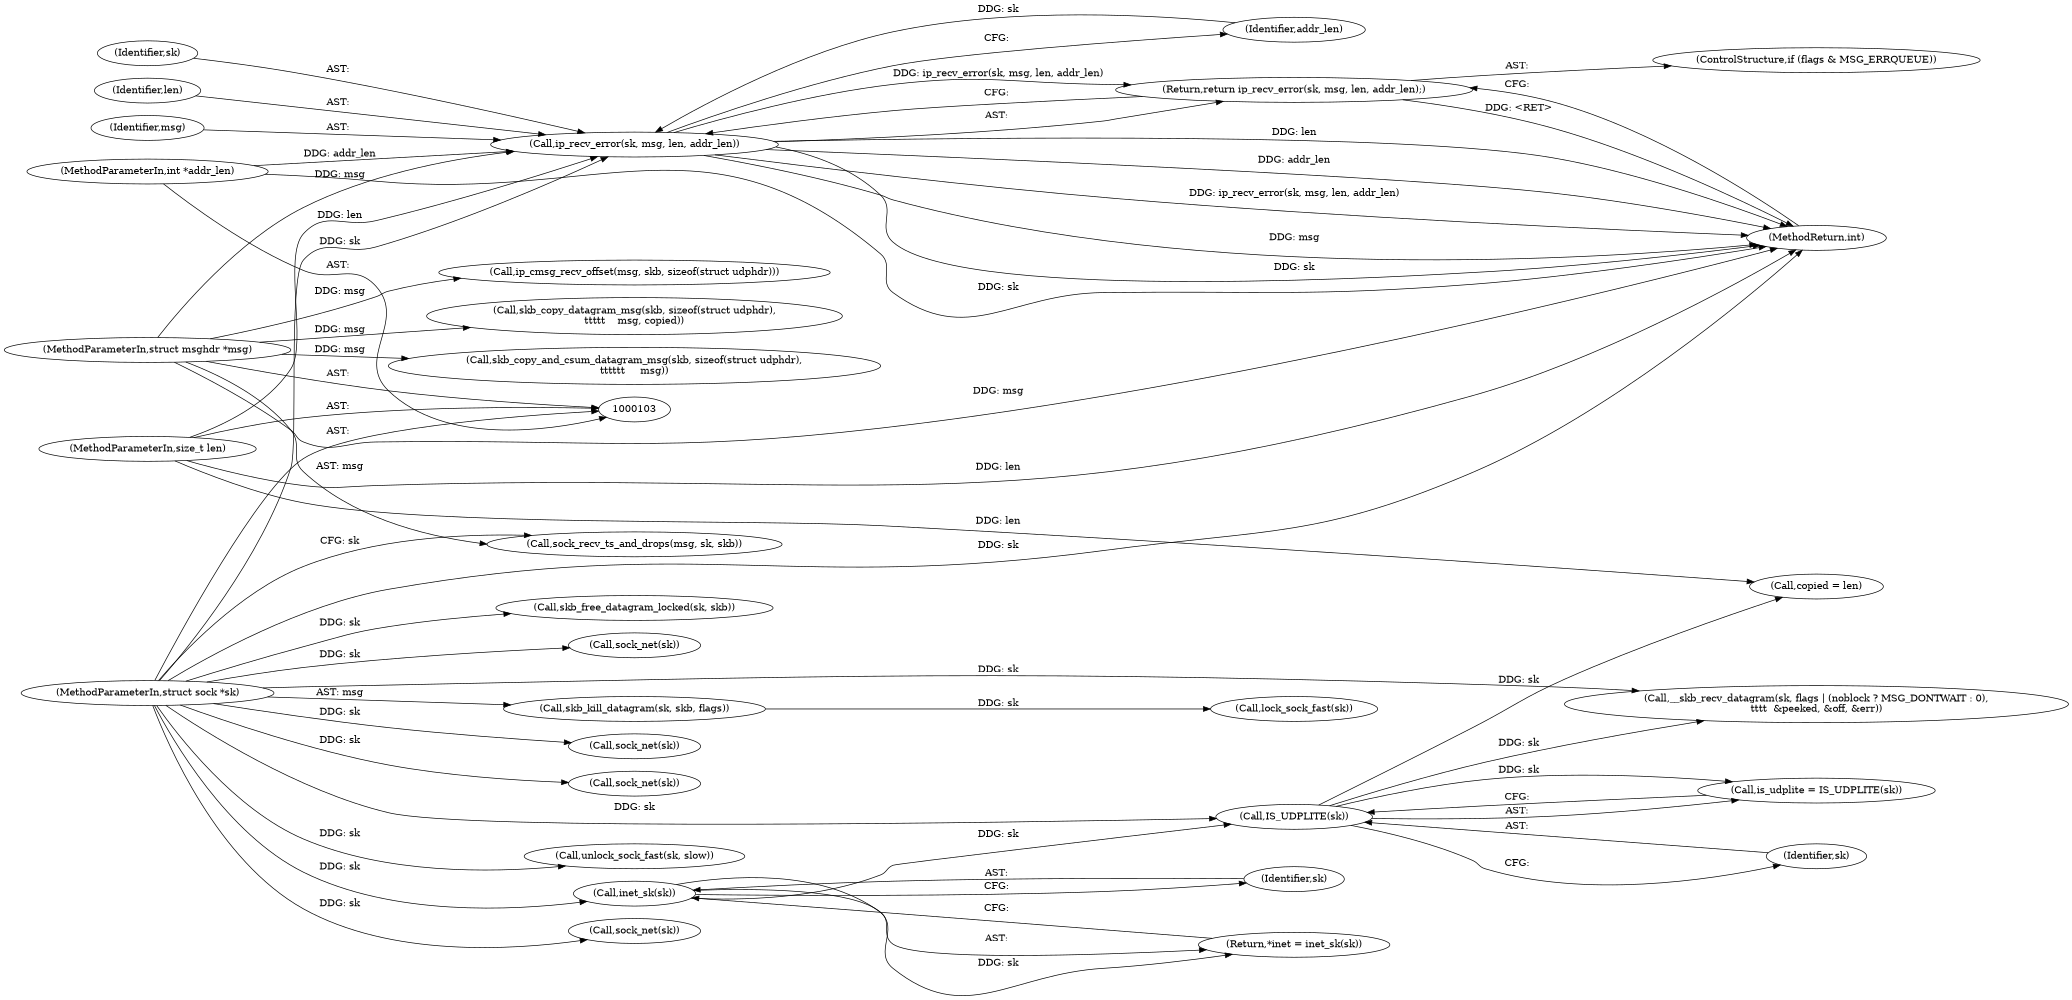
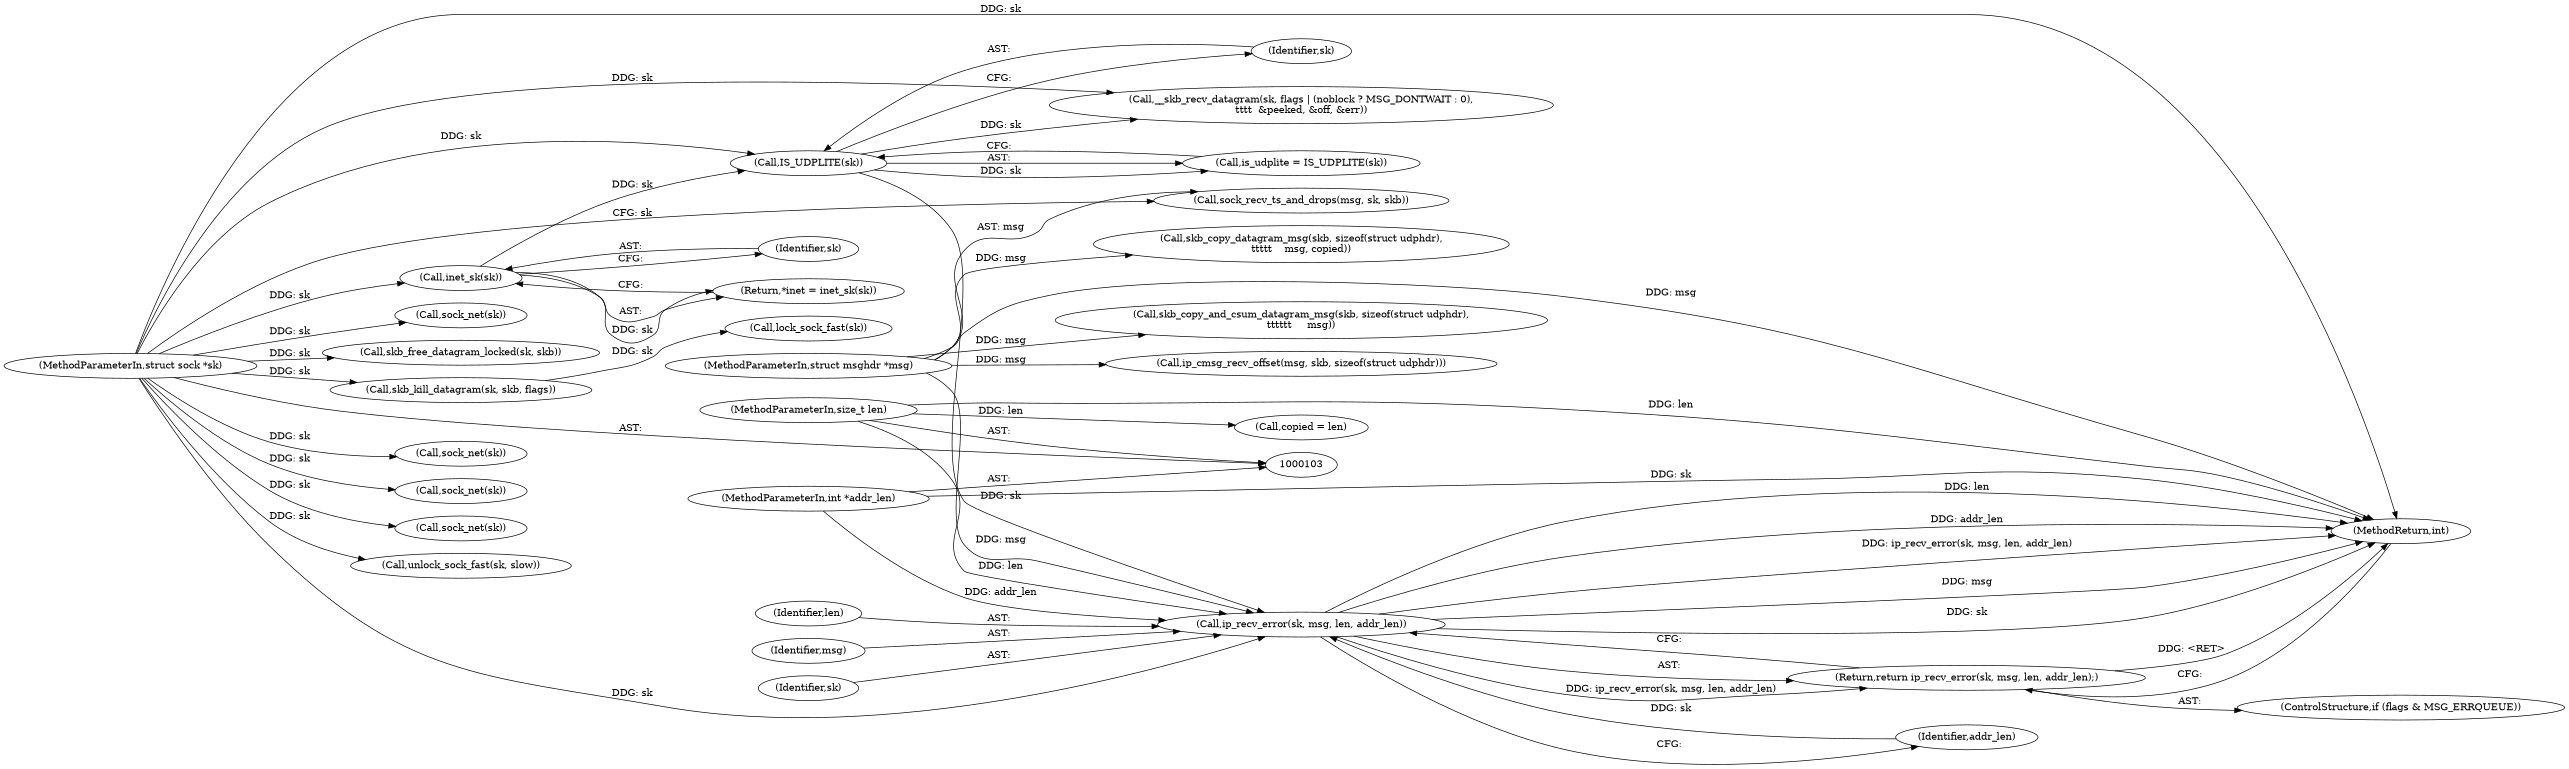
edge "(MethodParameterIn,struct msghdr *msg)" -> "1000103": removed, label "AST:"
edge "(MethodParameterIn,struct sock *sk)" -> "(Call,skb_kill_datagram(sk, skb, flags))": label "AST: msg" -> "DDG: sk"
edge "(Call,IS_UDPLITE(sk))" -> "(Call,copied = len)": now "(Call,IS_UDPLITE(sk))" -> "(Call,ip_recv_error(sk, msg, len, addr_len))"
